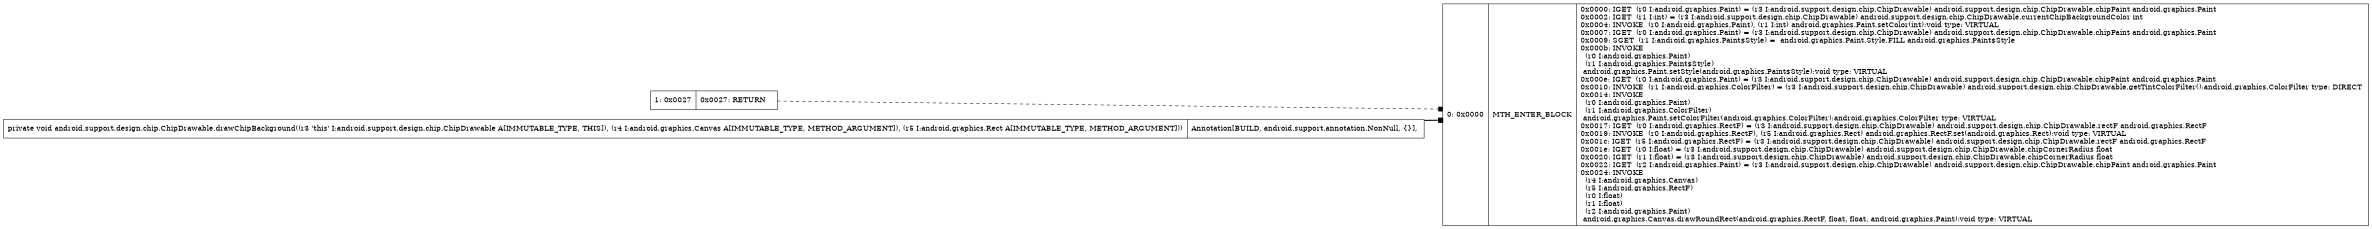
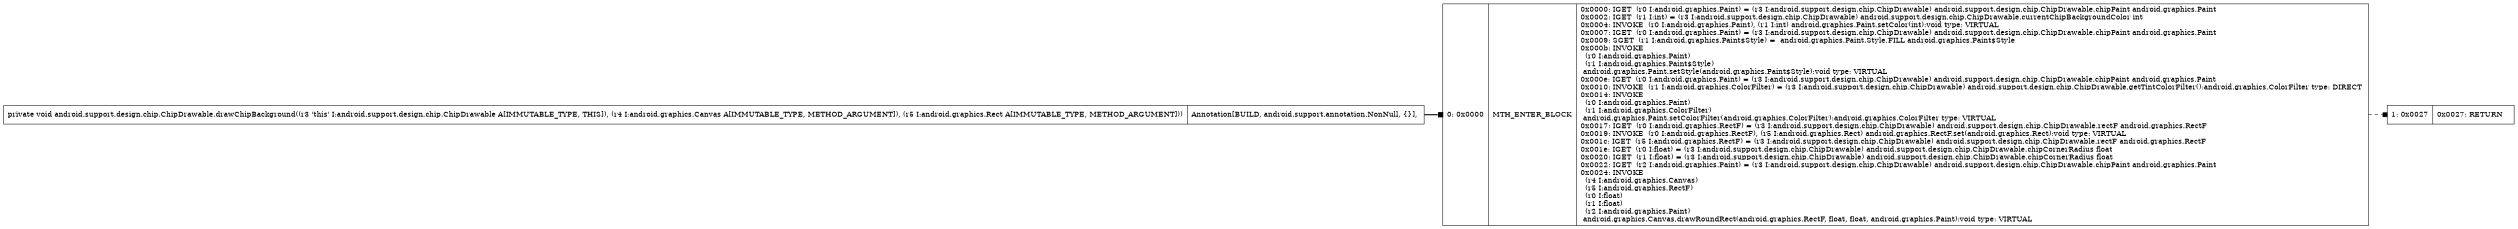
edge "1: 0x0027" -> "0: 0x0000": reversed
